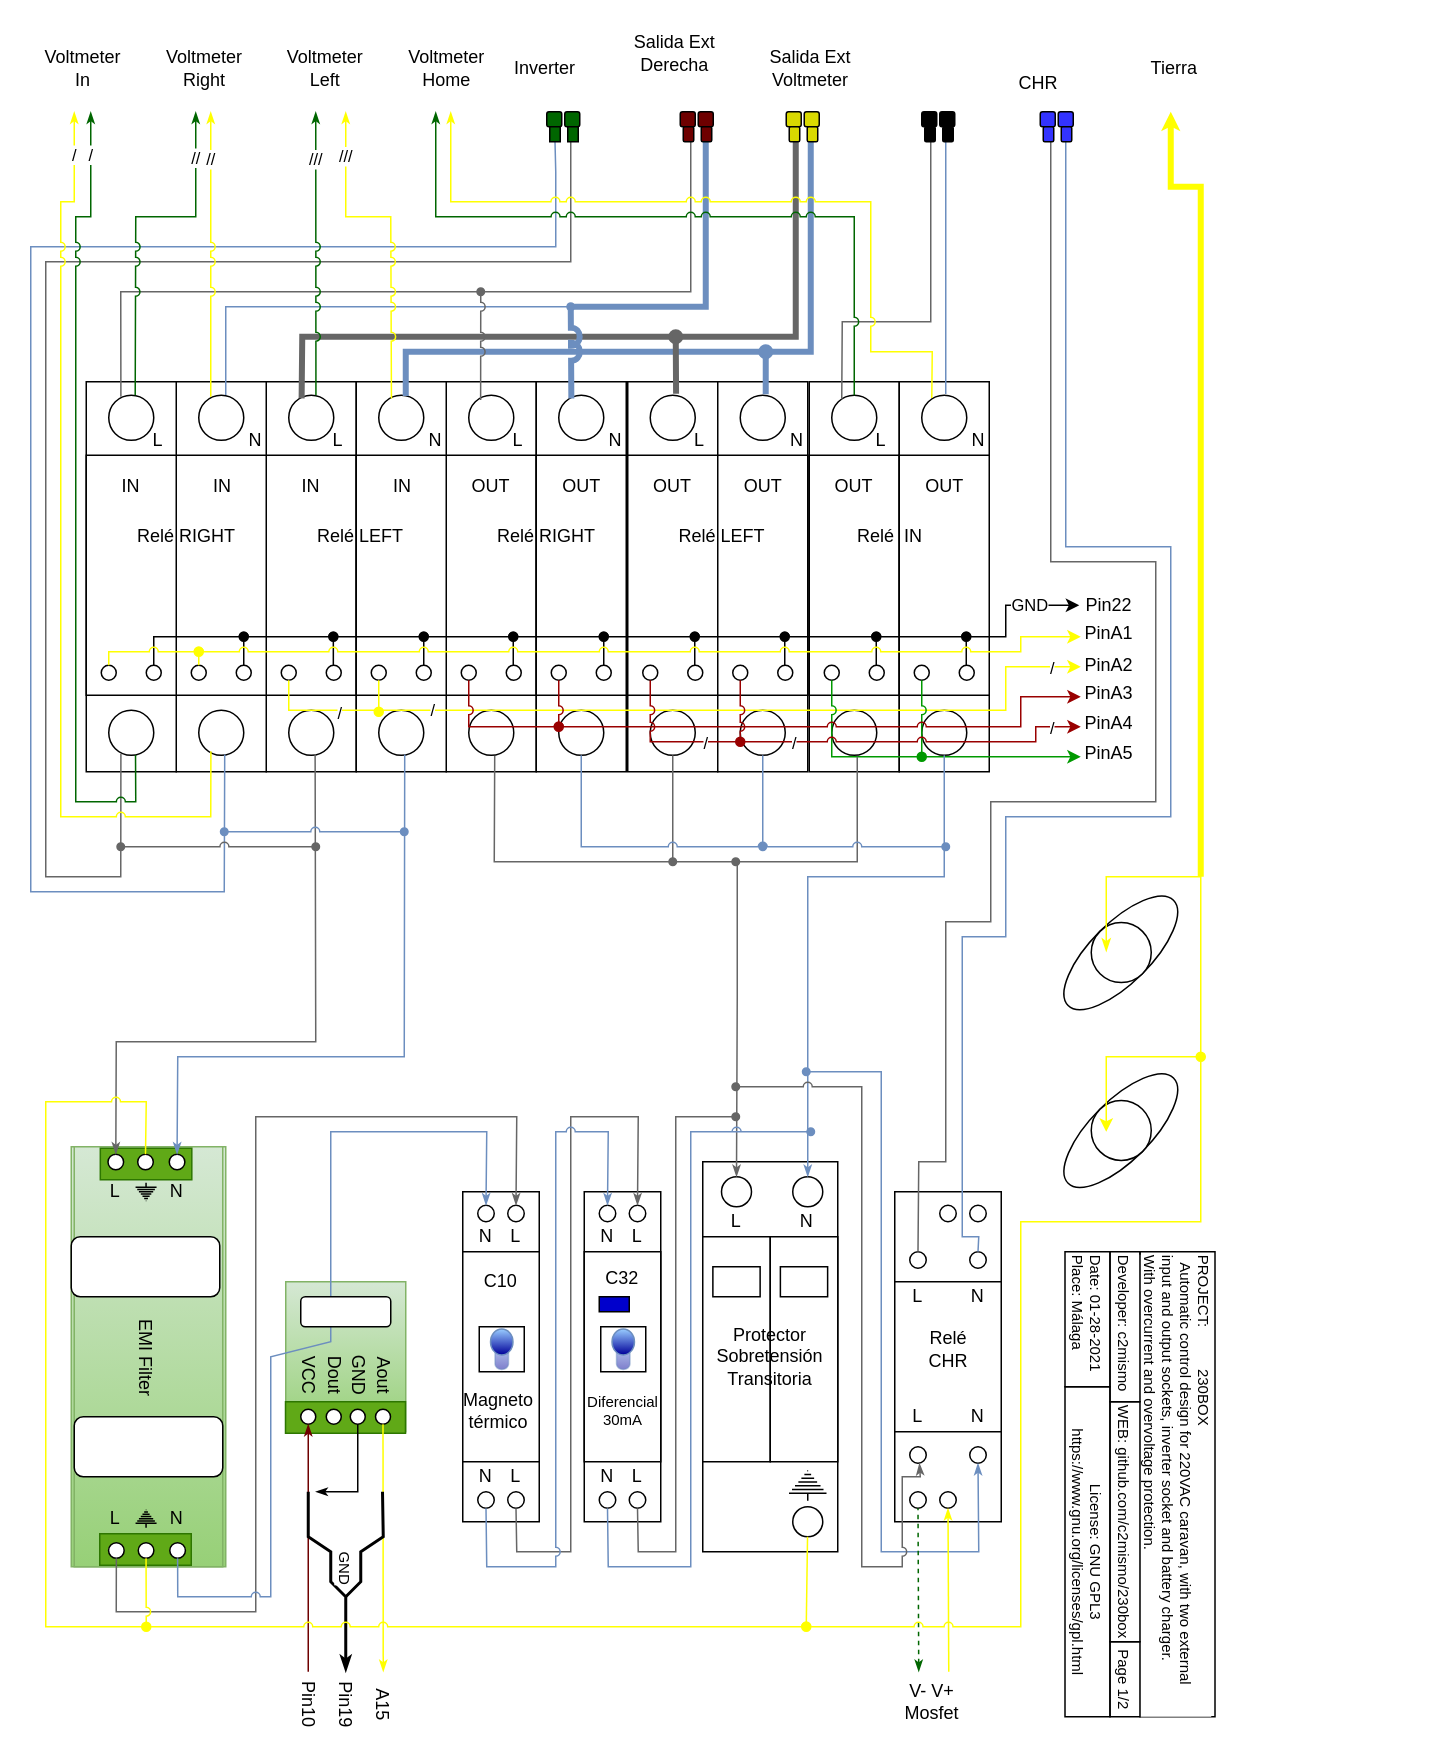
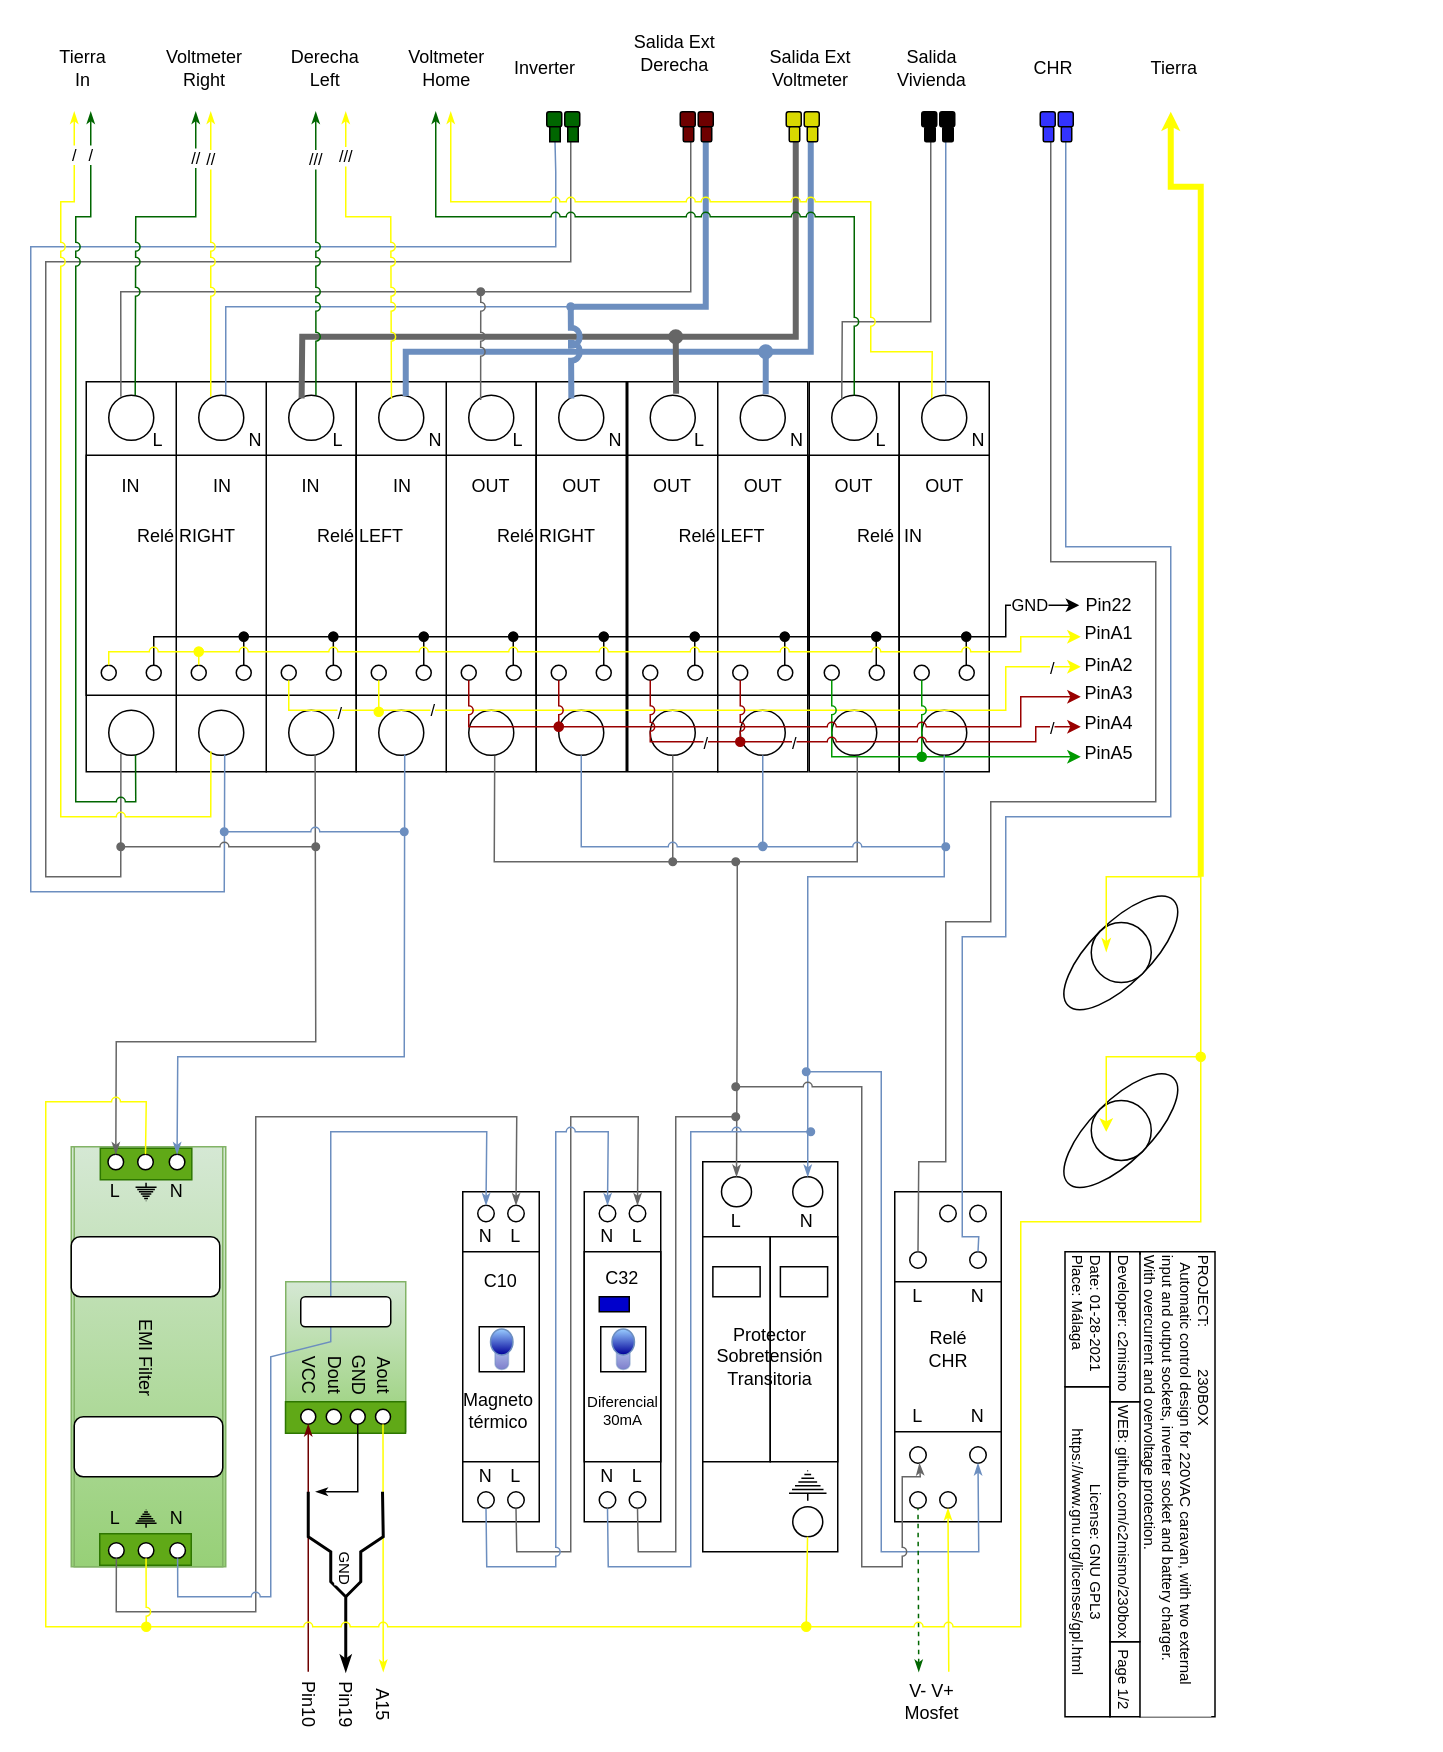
node "Voltmeter In": label "Voltmeter In" -> "Tierra In"
node "Voltmeter Left": label "Voltmeter Left" -> "Derecha Left"
node "Salida Vivienda": added
node "CHR": moved (1039, 83) -> (1054, 68)
